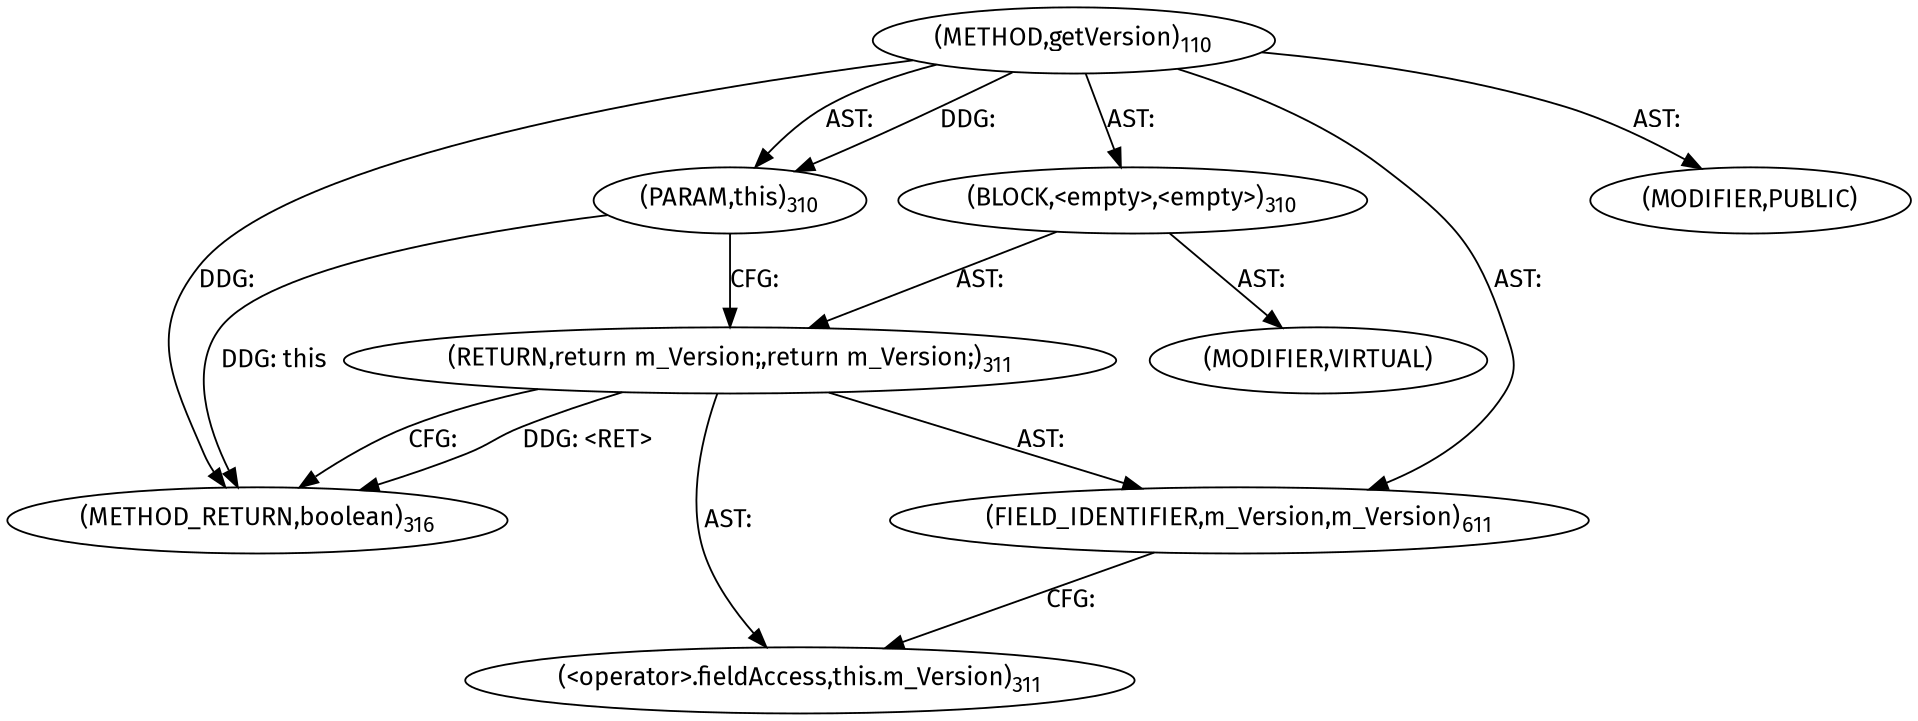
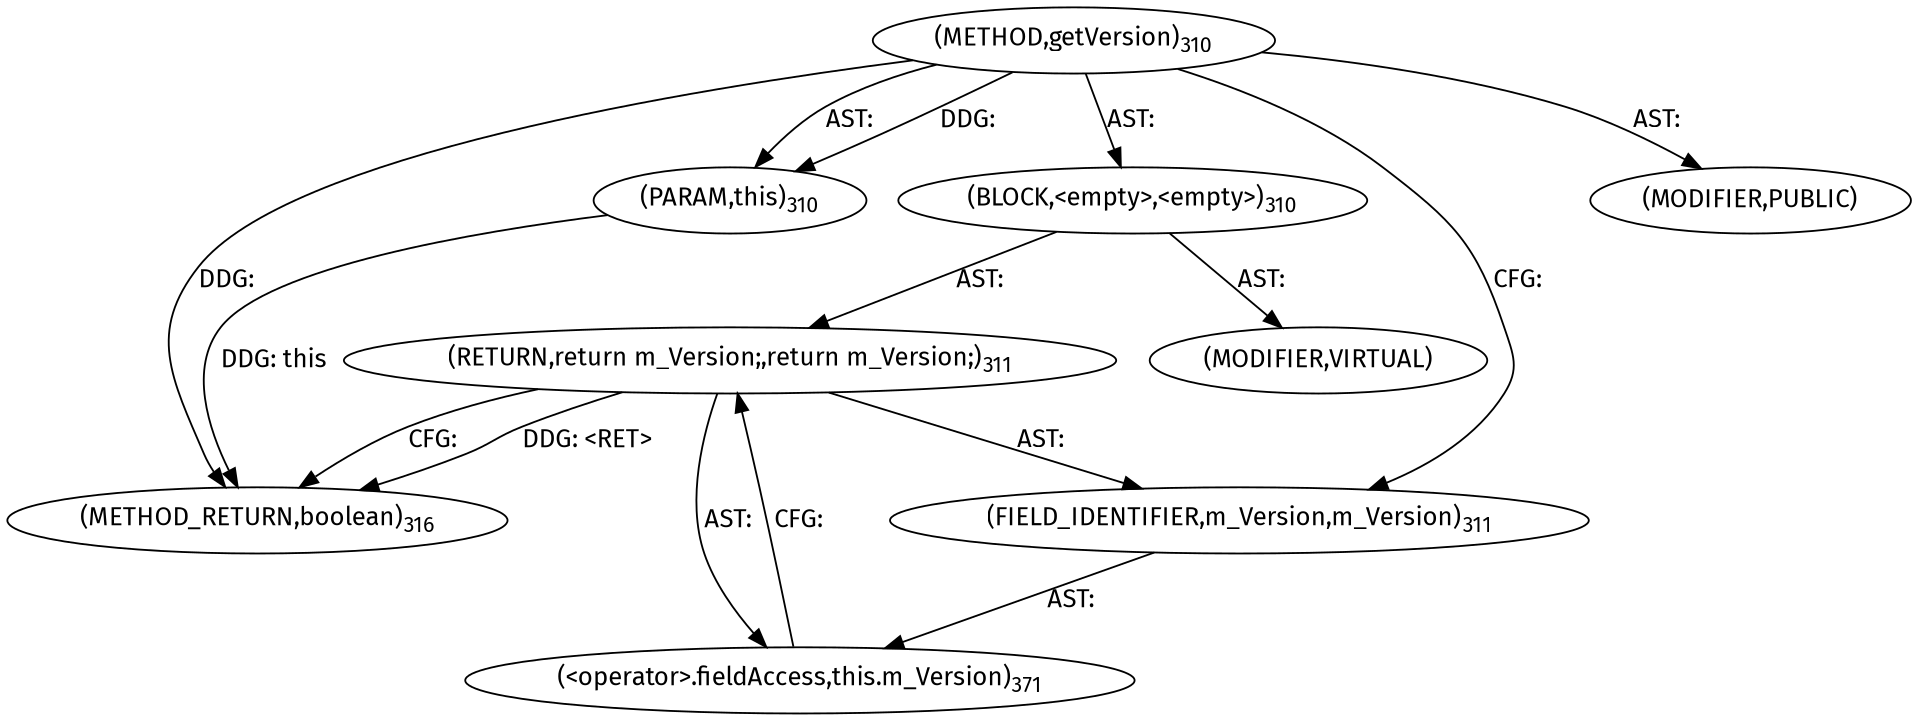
node "(METHOD,getVersion)": text "110" -> "310"
edge "(PARAM,this)" -> "(RETURN,return m_Version;,return m_Version;)": now "(<operator>.fieldAccess,this.m_Version)" -> "(RETURN,return m_Version;,return m_Version;)"
edge "(METHOD,getVersion)" -> "(FIELD_IDENTIFIER,m_Version,m_Version)": label "AST: " -> "CFG: "
node "(FIELD_IDENTIFIER,m_Version,m_Version)": text "611" -> "311"
edge "(FIELD_IDENTIFIER,m_Version,m_Version)" -> "(<operator>.fieldAccess,this.m_Version)": label "CFG: " -> "AST: "
node "(<operator>.fieldAccess,this.m_Version)": text "311" -> "371"
